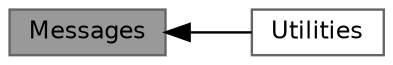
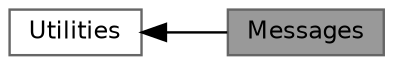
edge "Utilities" -> "Messages": reversed
